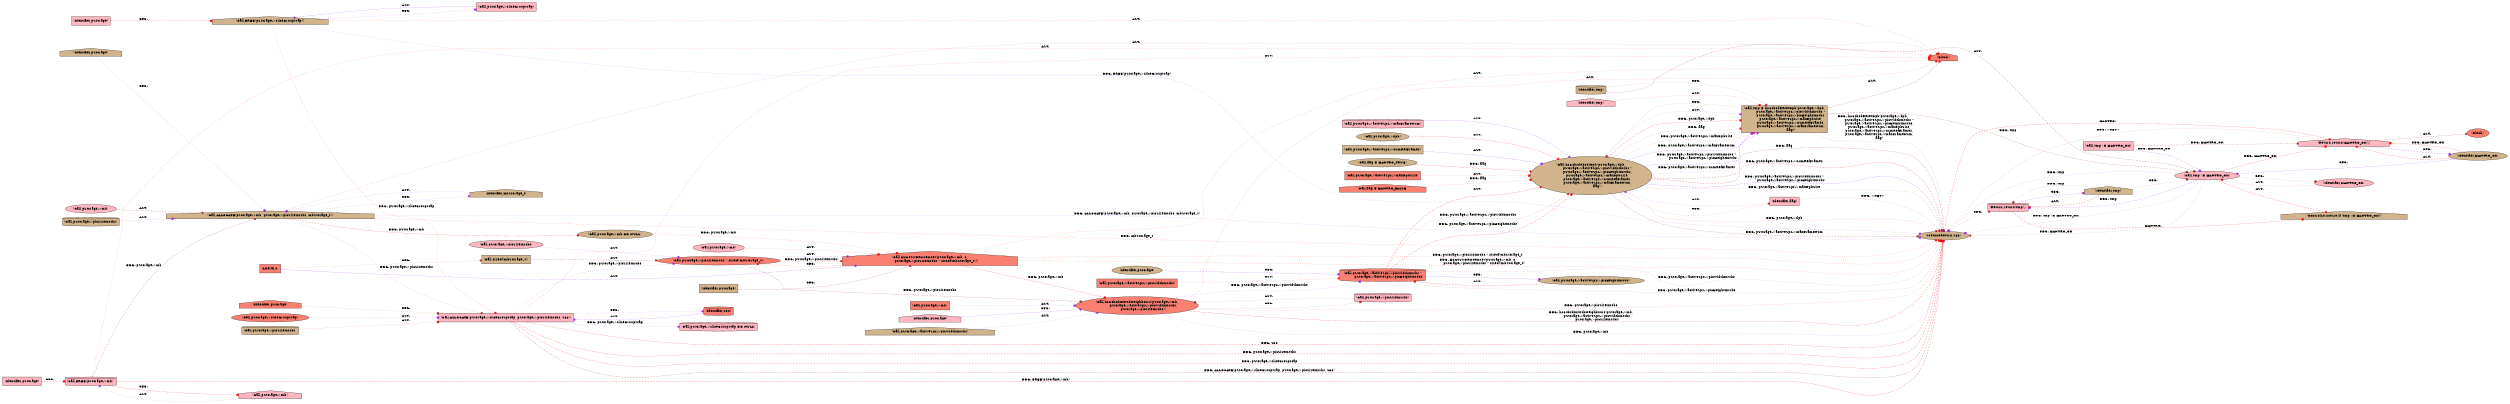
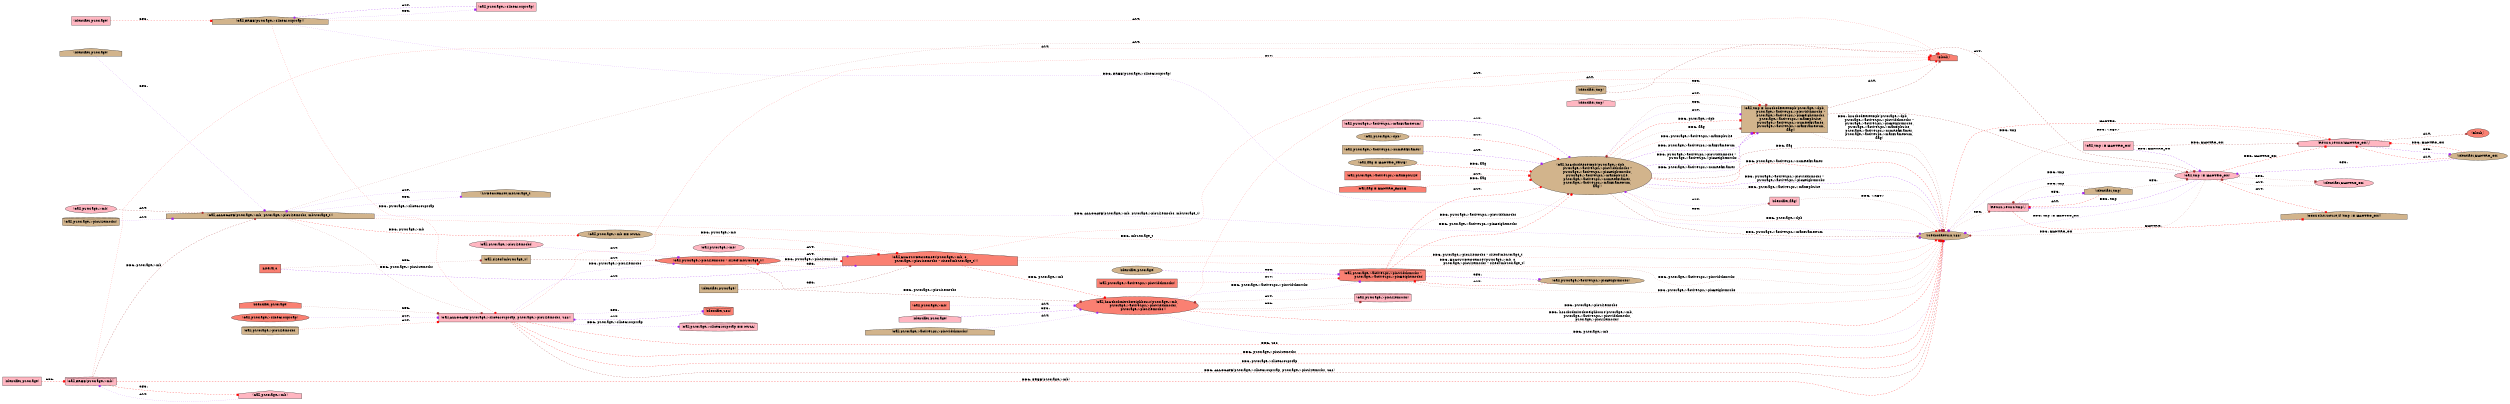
node "(Identifier,mbStorage_t)": label "(Identifier,mbStorage_t)" -> "(SwDecMemset,mbStorage_t)"
